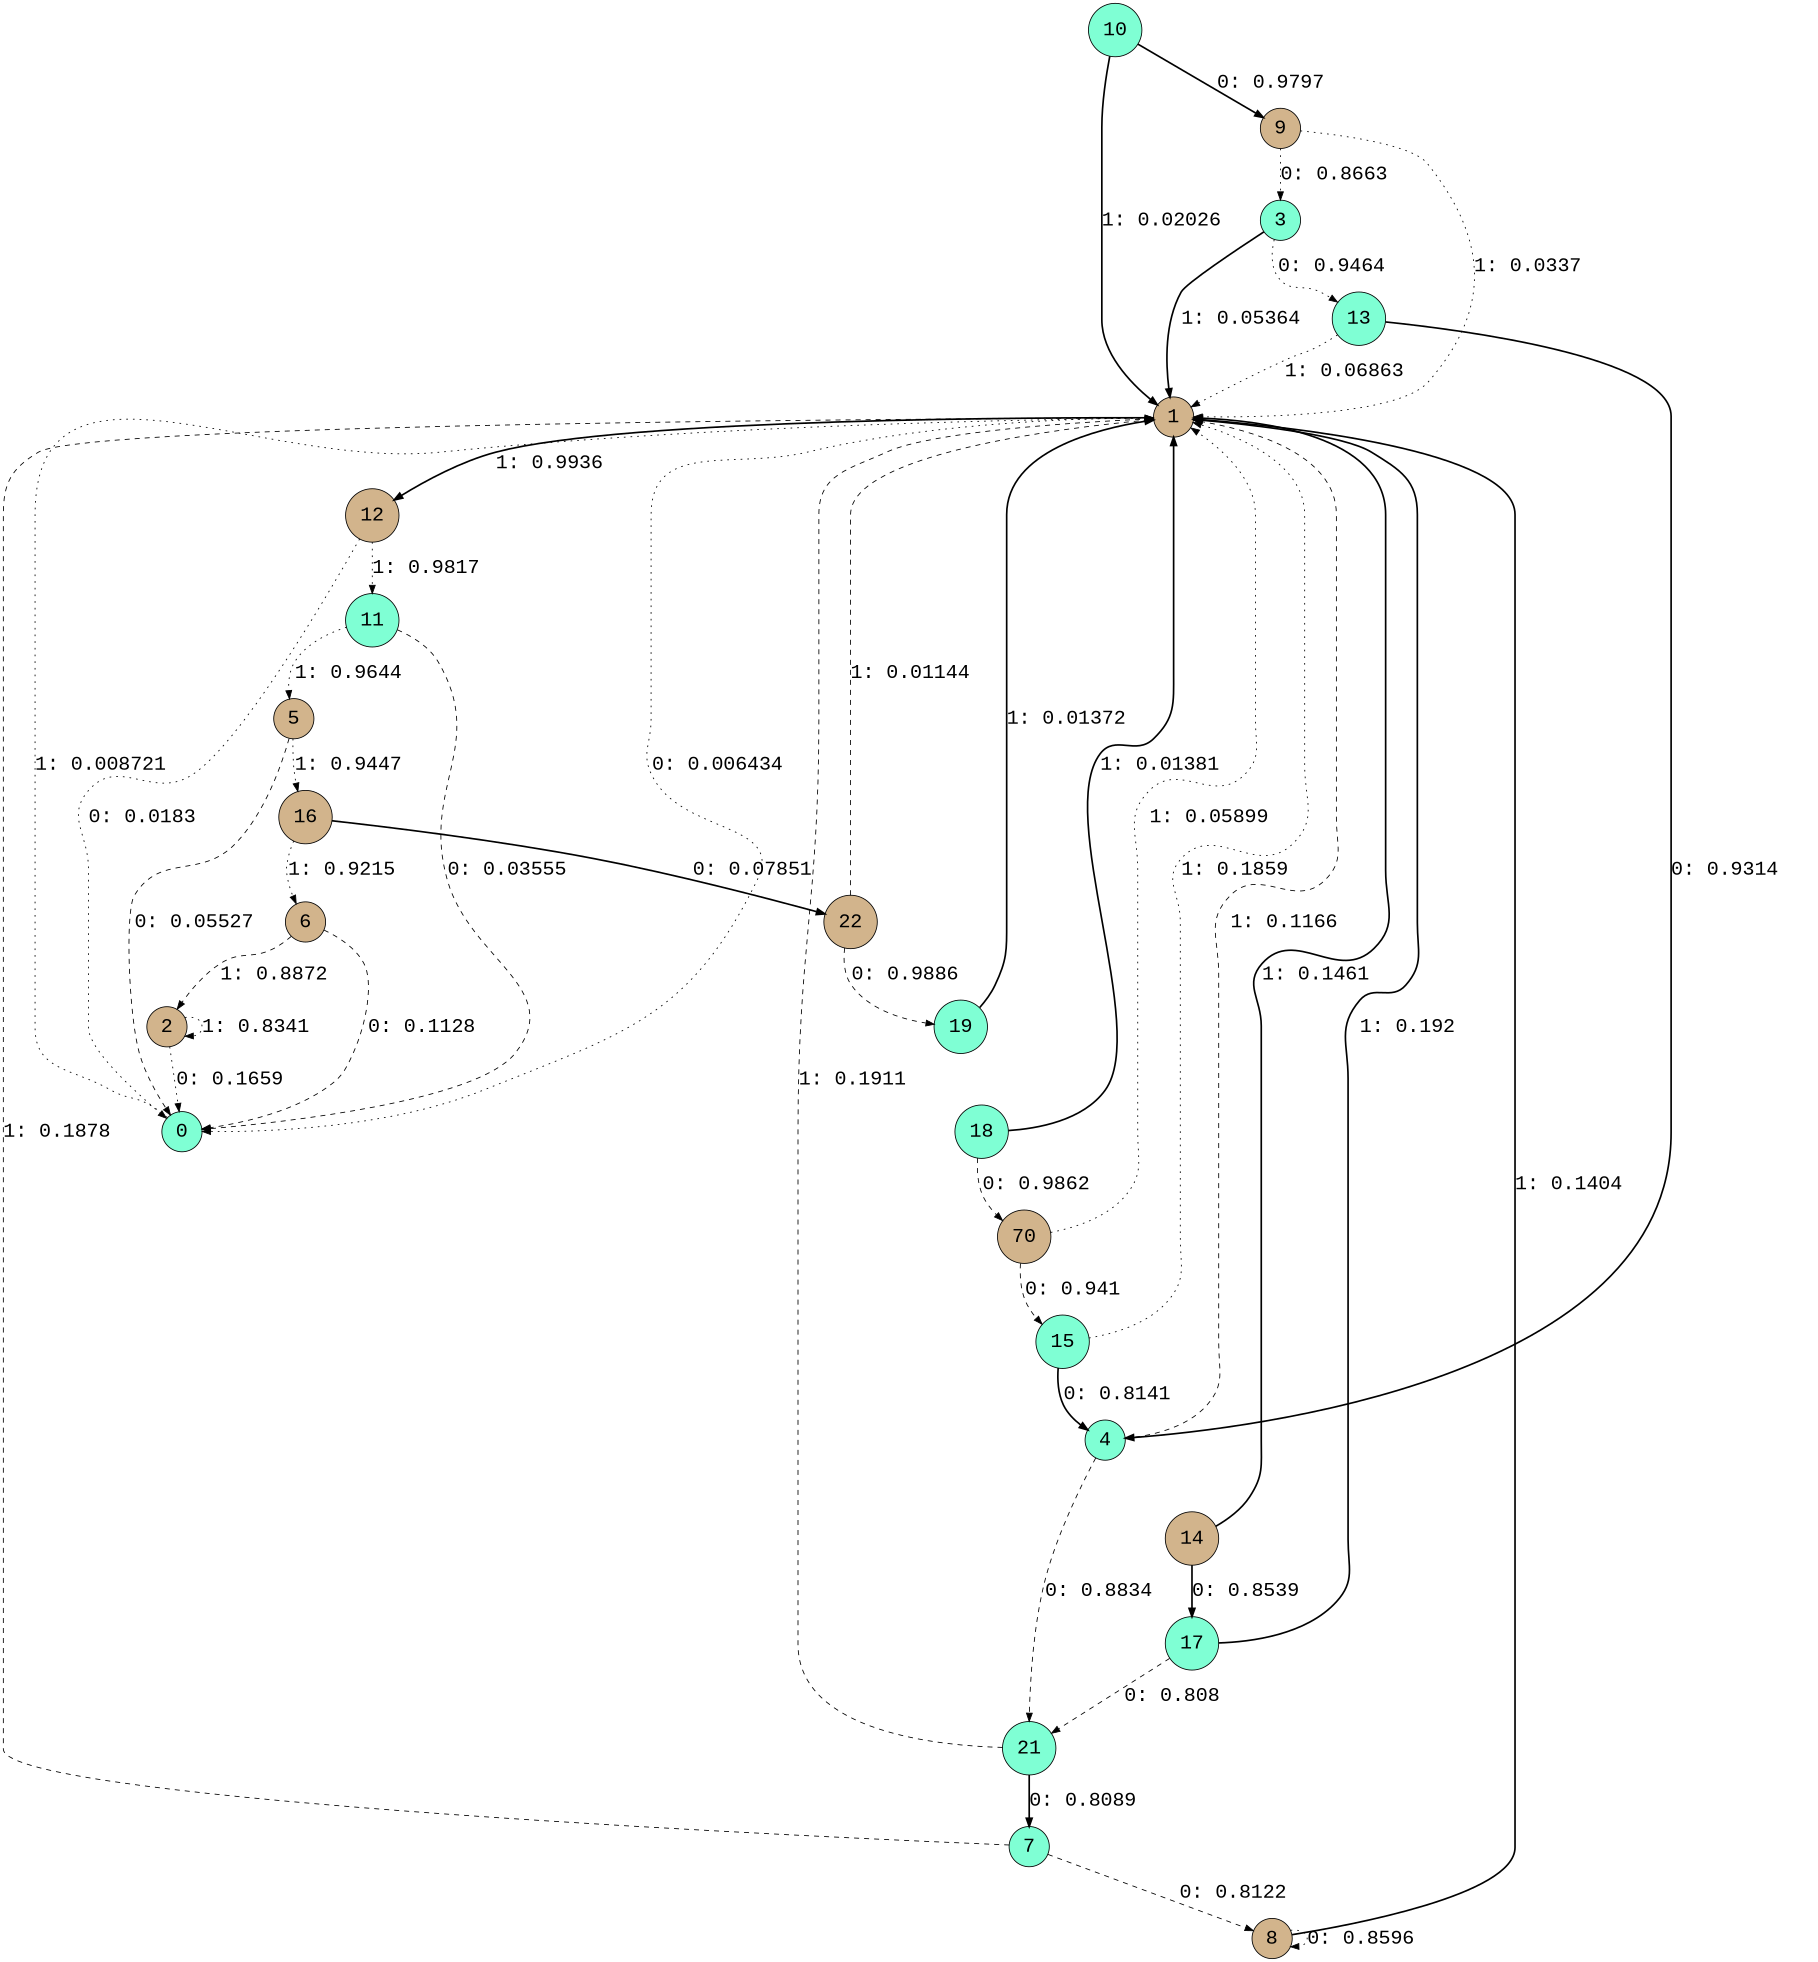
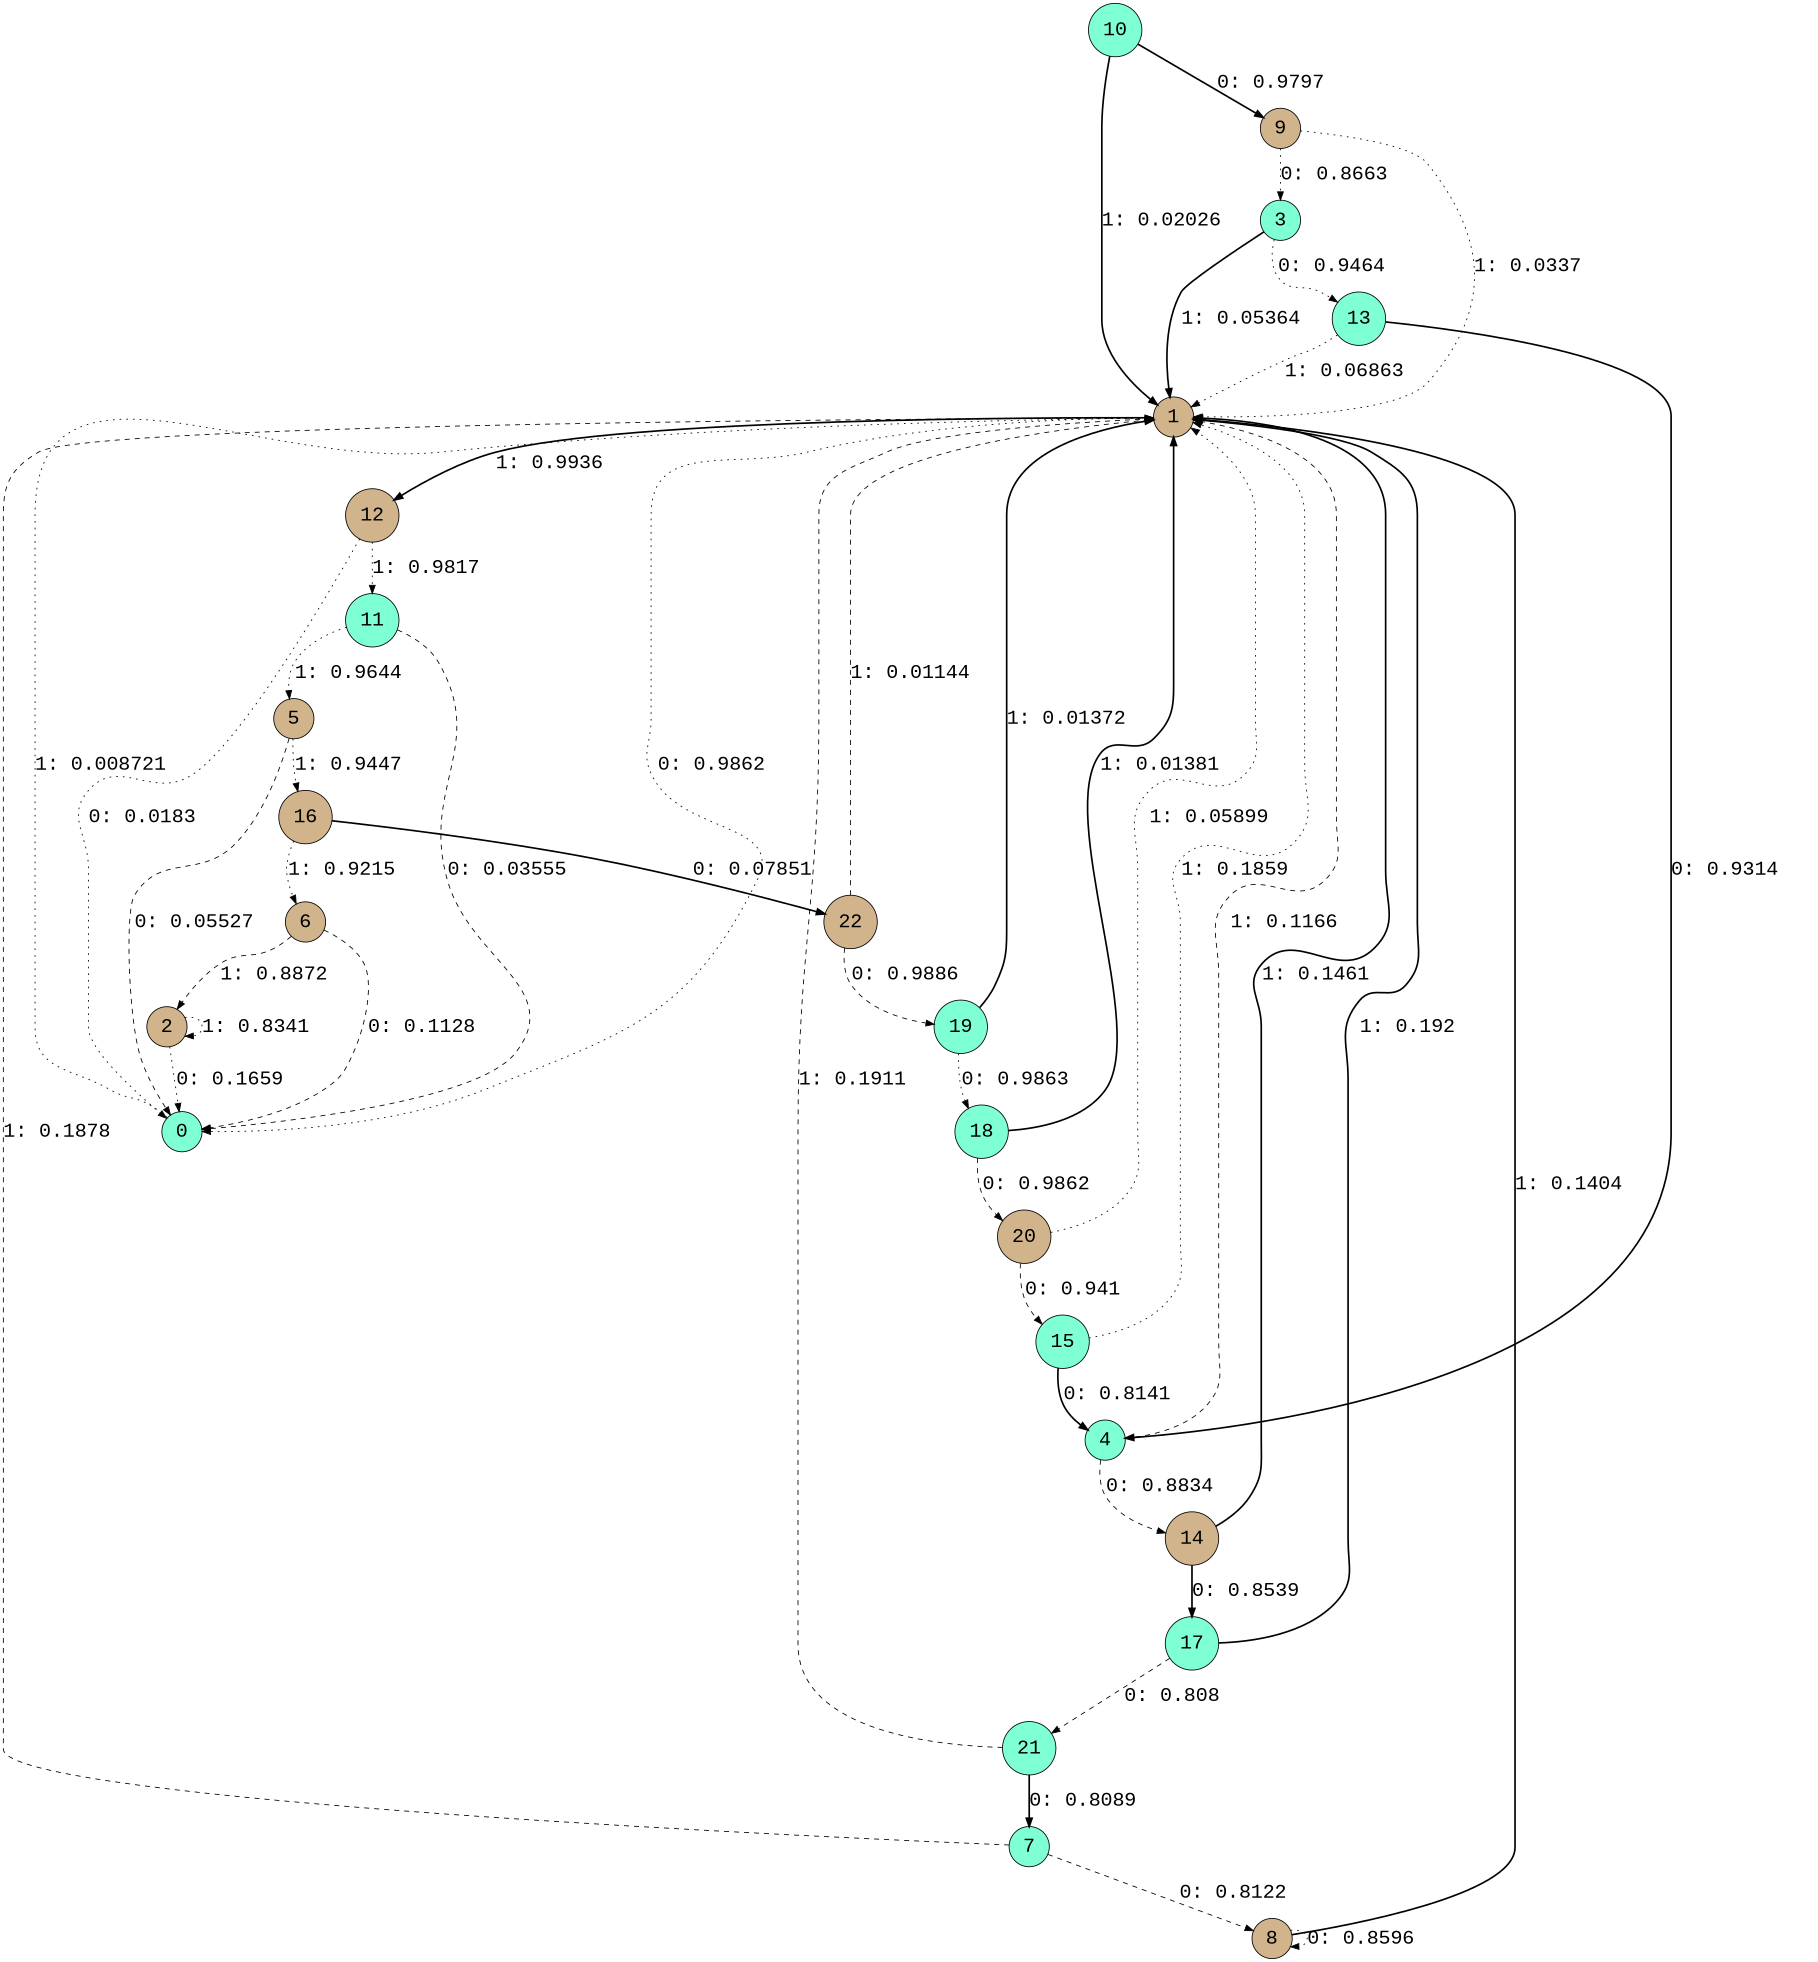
edge "1" -> "0": label "0: 0.006434  " -> "0: 0.9862   "
edge "19" -> "18": added, label "0: 0.9863"
node "70": label "70" -> "20"
edge "4" -> "21": now "4" -> "14"
